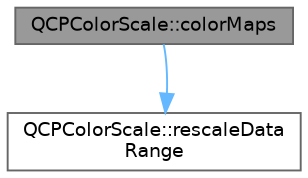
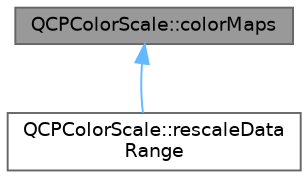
edge "QCPColorScale::colorMaps" -> "QCPColorScale::rescaleData Range": reversed
